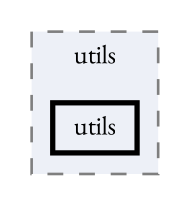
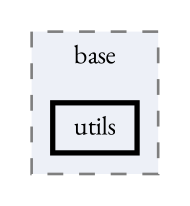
cluster "utils": label "utils" -> "base"
